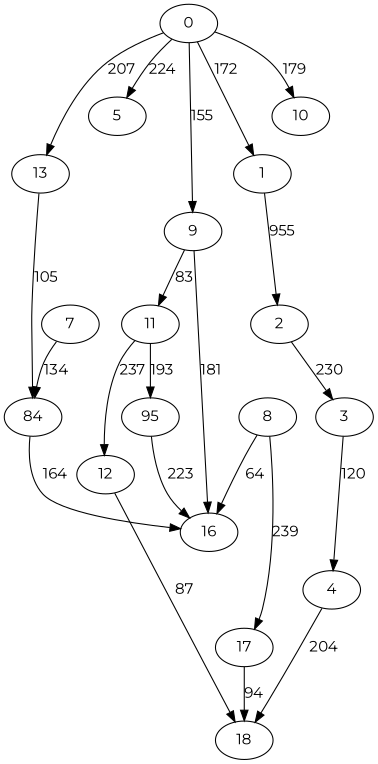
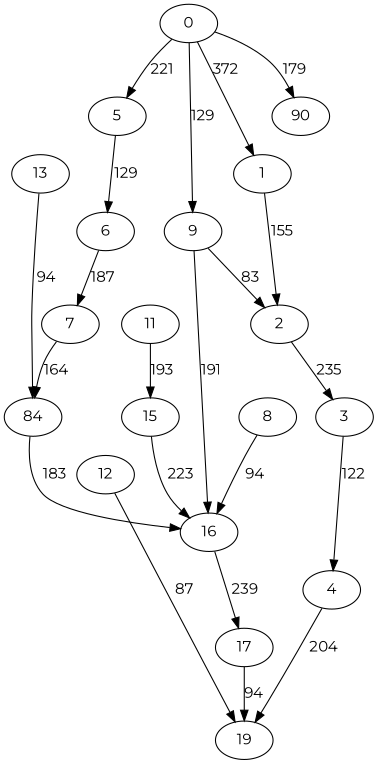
edge "0" -> "5": label "224" -> "221"
edge "0" -> "1": label "172" -> "372"
edge "0" -> "13": removed, label "207"
edge "0" -> "9": label "155" -> "129"
node "10": label "10" -> "90"
node "6": added
edge "1" -> "2": label "955" -> "155"
edge "9" -> "11": now "9" -> "2"
edge "13" -> "84": label "105" -> "94"
edge "7" -> "84": label "134" -> "164"
edge "9" -> "16": label "181" -> "191"
edge "2" -> "3": label "230" -> "235"
edge "11" -> "12": removed, label "237"
node "95": label "95" -> "15"
edge "84" -> "16": label "164" -> "183"
edge "8" -> "16": label "64" -> "94"
edge "3" -> "4": label "120" -> "122"
edge "8" -> "17": now "16" -> "17"
node "18": label "18" -> "19"
